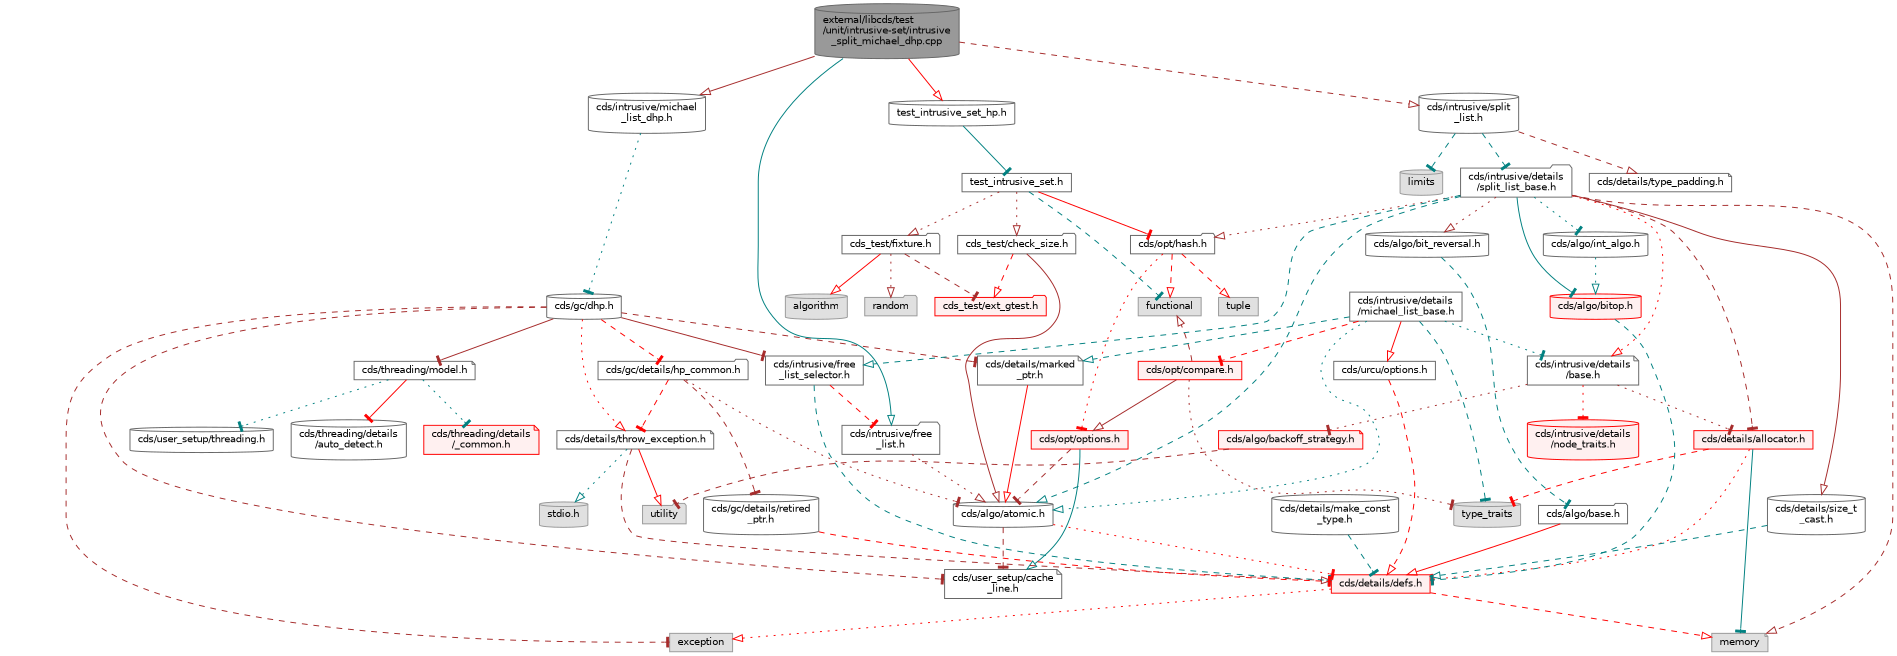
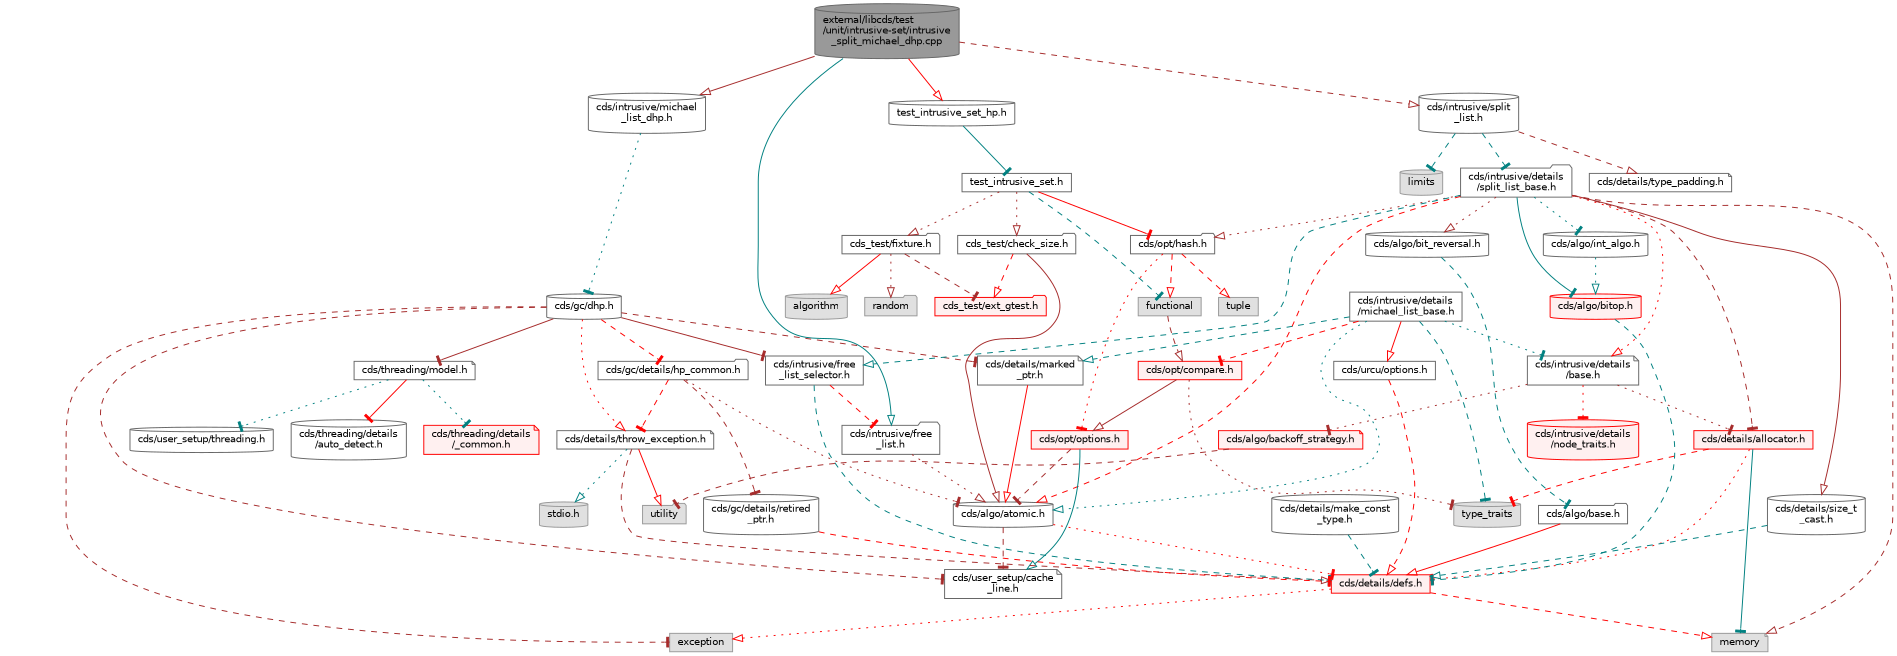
edge "cds/opt/compare.h" -> "functional": reversed
edge "cds/intrusive/details /split_list_base.h" -> "cds/algo/atomic.h": color teal -> red
